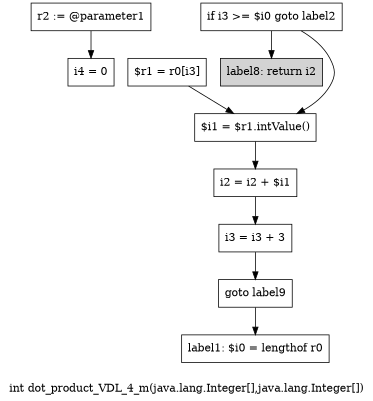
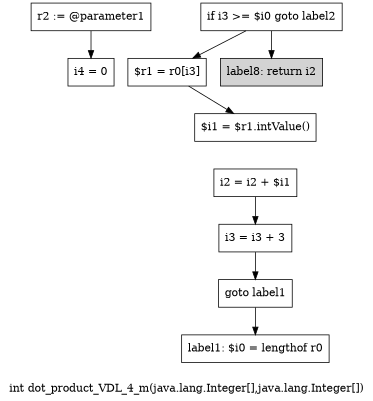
edge "if i3 >= $i0 goto label2" -> "$i1 = $r1.intValue()": now "if i3 >= $i0 goto label2" -> "$r1 = r0[i3]"
edge "$i1 = $r1.intValue()" -> "i2 = i2 + $i1": removed
node "goto label9": label "goto label9" -> "goto label1"
